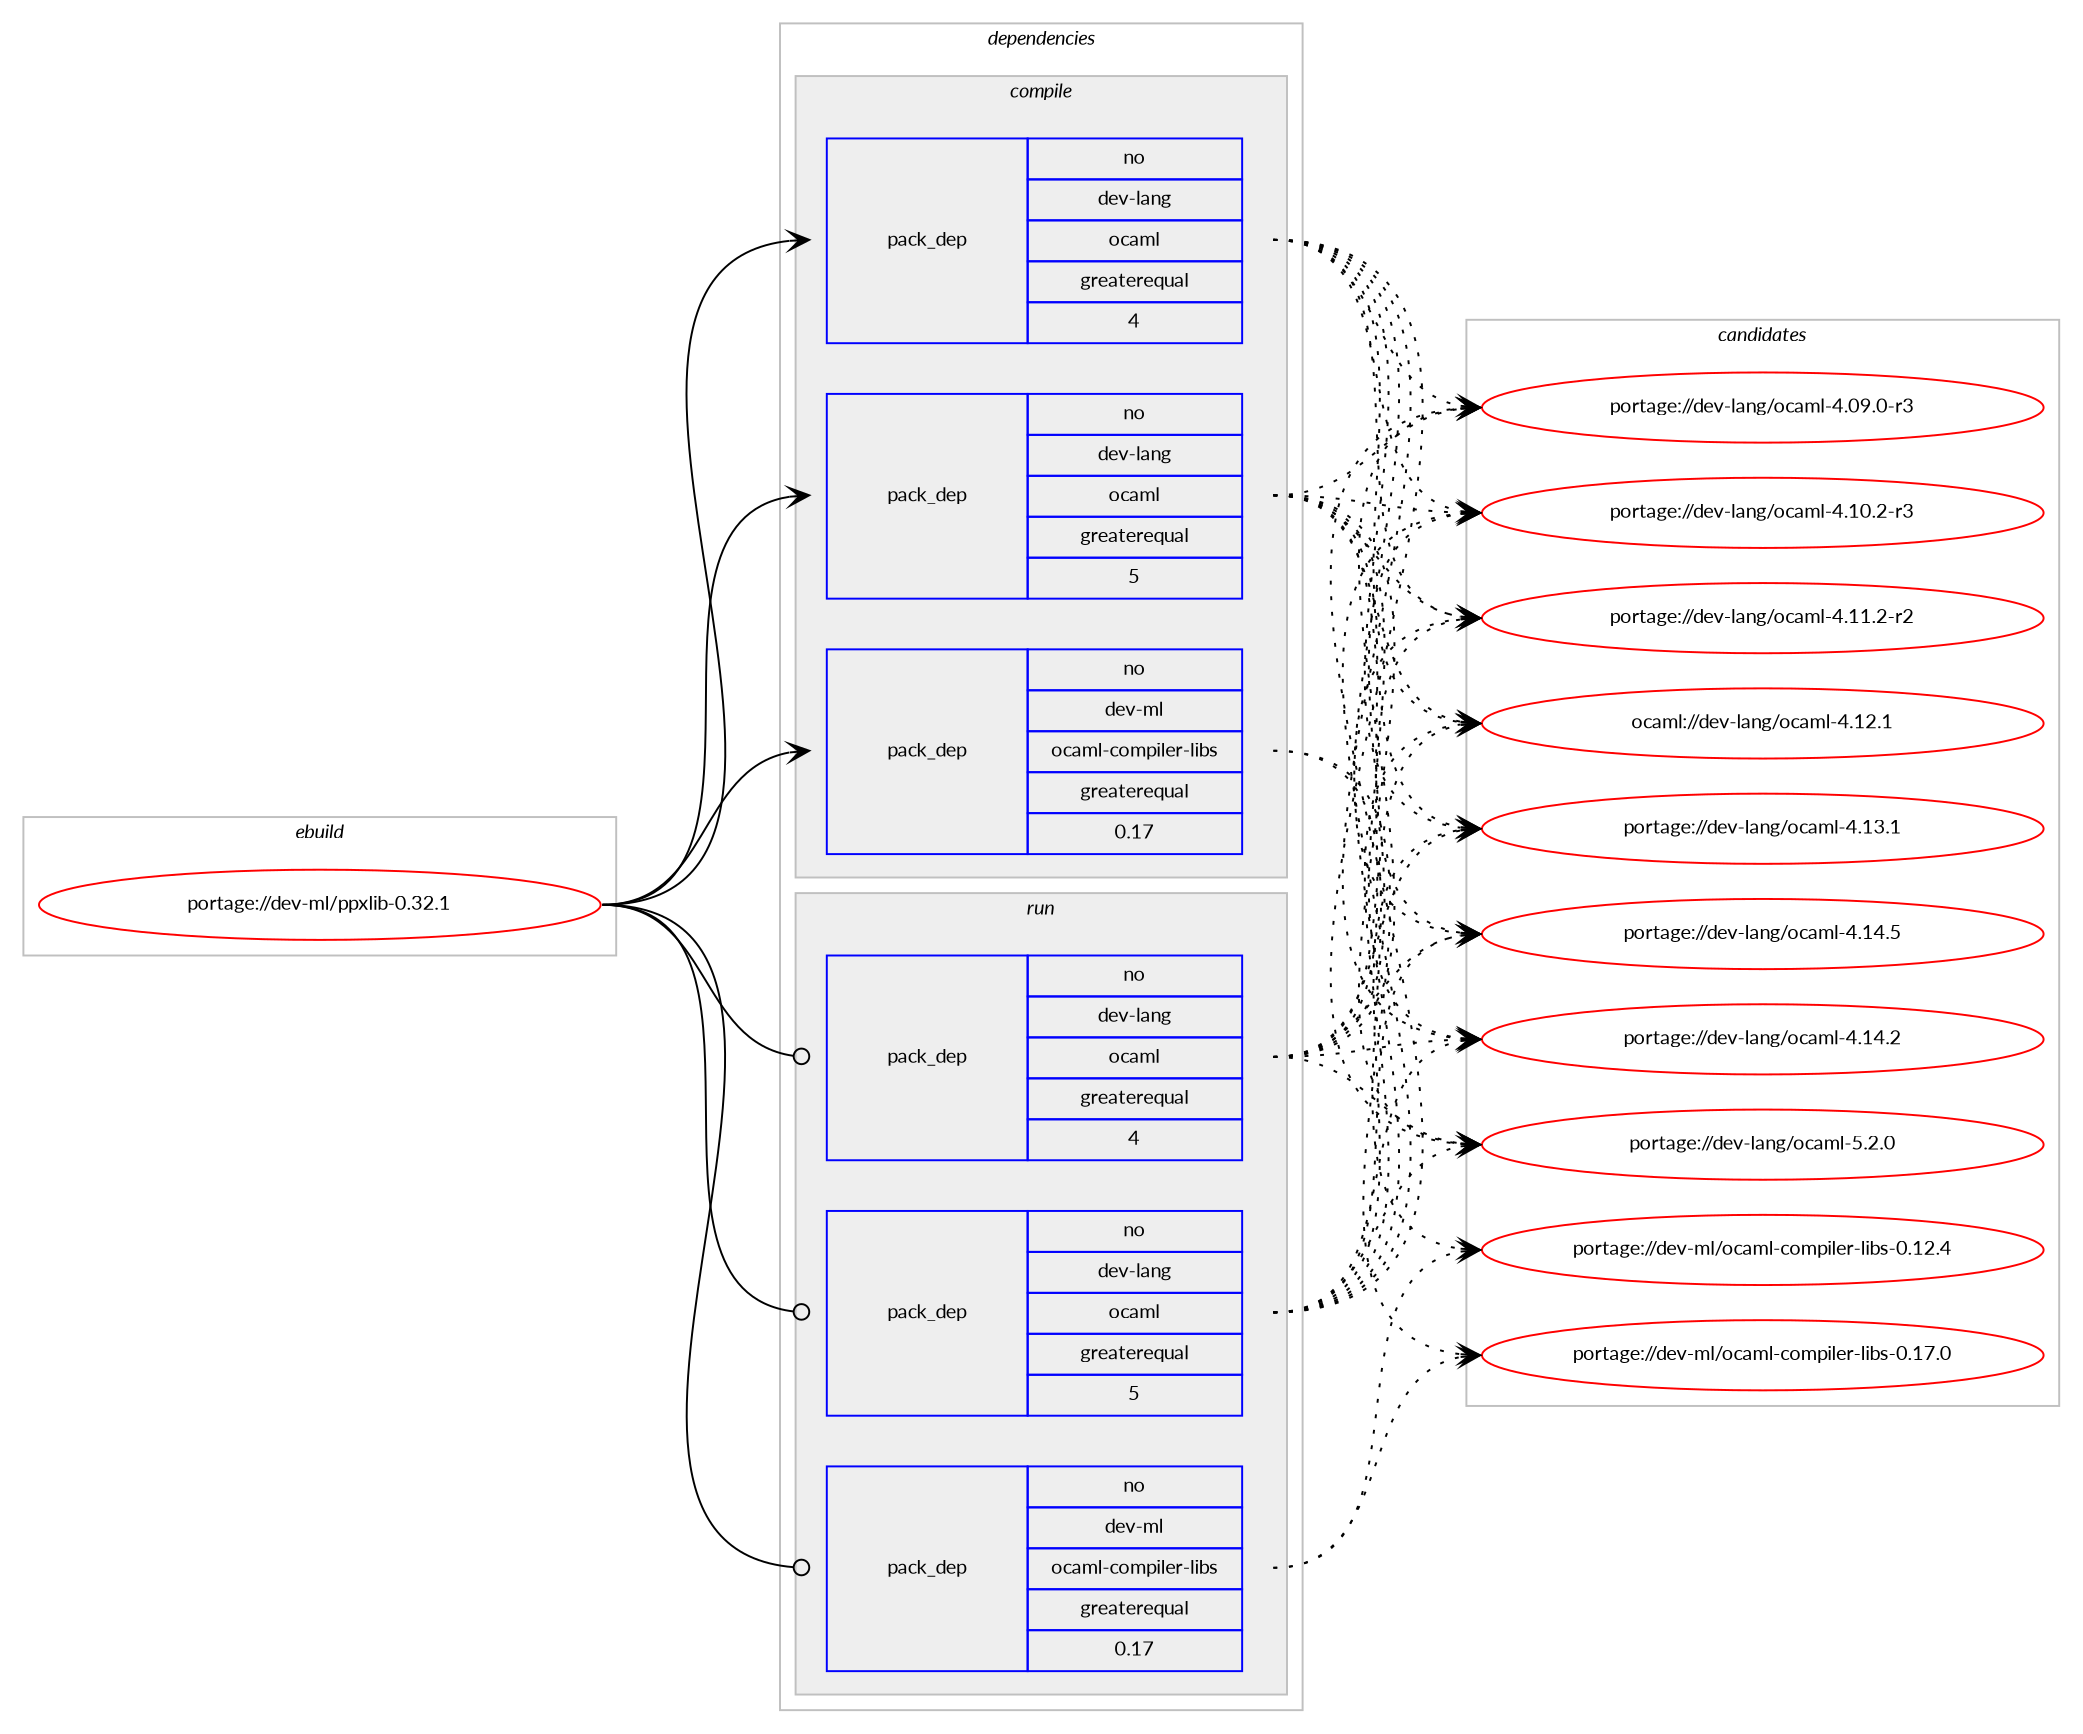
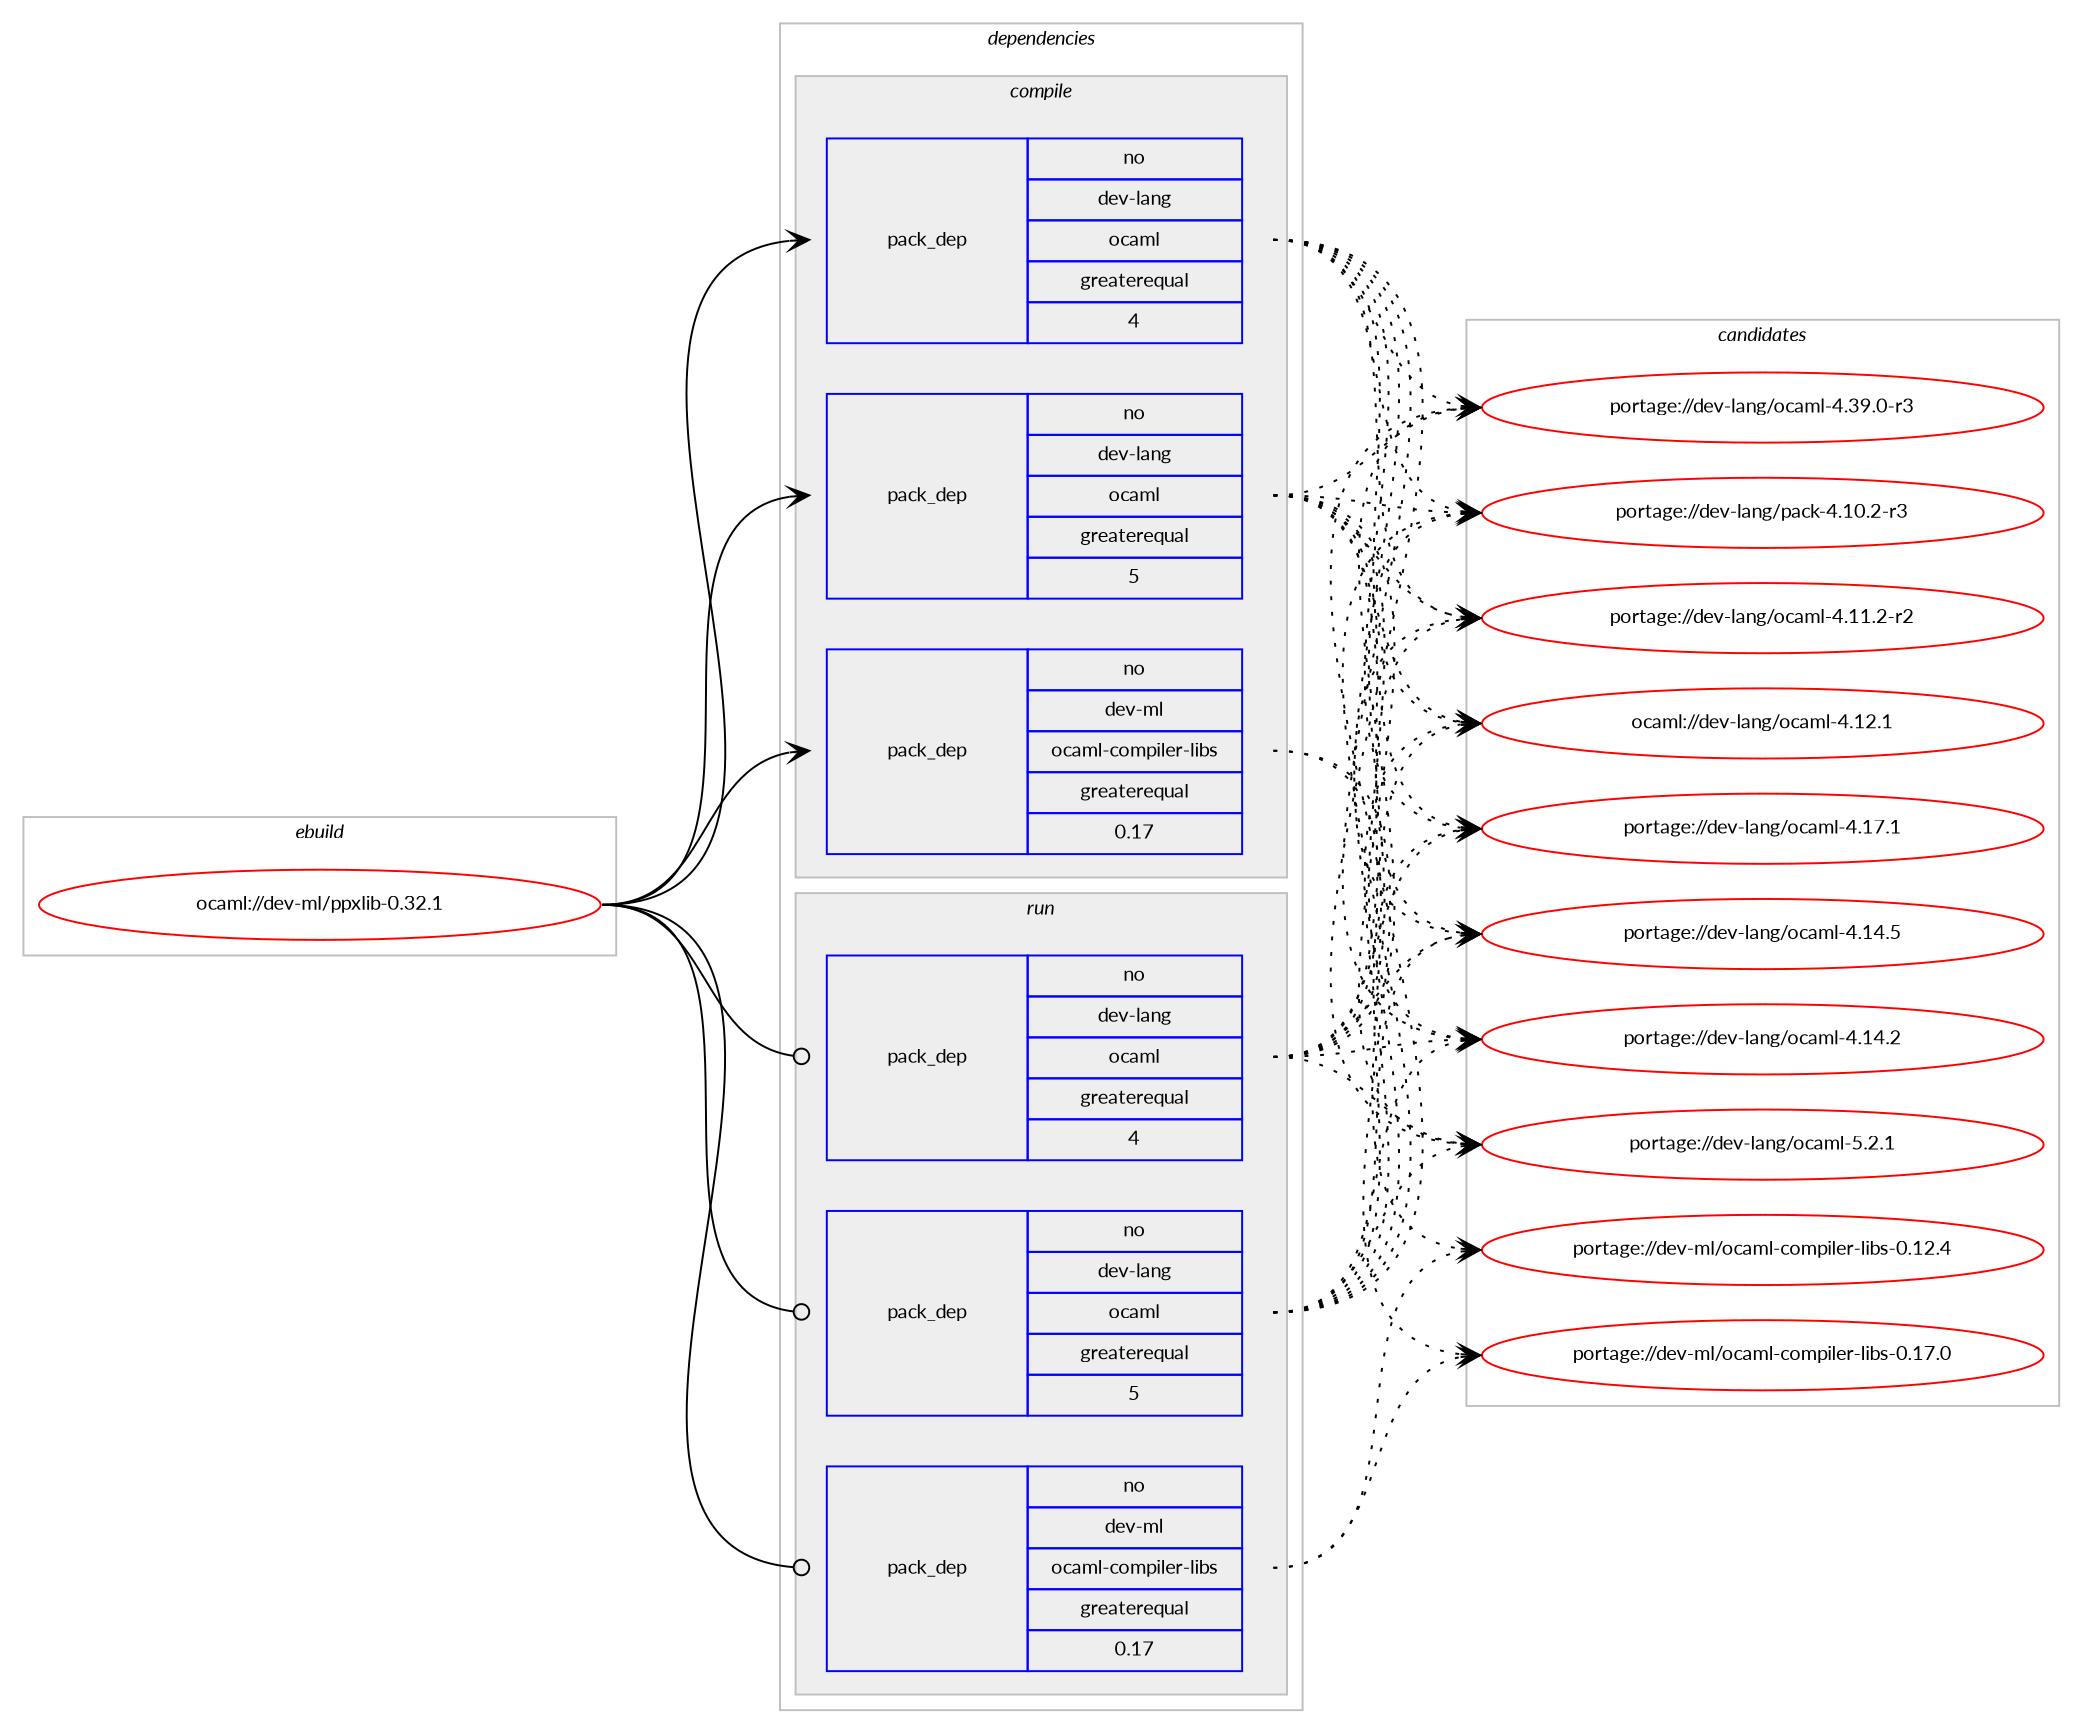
node "portage://dev-lang/ocaml-4.09.0-r3": label "portage://dev-lang/ocaml-4.09.0-r3" -> "portage://dev-lang/ocaml-4.39.0-r3"
node "portage://dev-lang/ocaml-4.10.2-r3": label "portage://dev-lang/ocaml-4.10.2-r3" -> "portage://dev-lang/pack-4.10.2-r3"
node "portage://dev-lang/ocaml-4.13.1": label "portage://dev-lang/ocaml-4.13.1" -> "portage://dev-lang/ocaml-4.17.1"
node "portage://dev-ml/ppxlib-0.32.1": label "portage://dev-ml/ppxlib-0.32.1" -> "ocaml://dev-ml/ppxlib-0.32.1"
node "portage://dev-lang/ocaml-5.2.0": label "portage://dev-lang/ocaml-5.2.0" -> "portage://dev-lang/ocaml-5.2.1"
